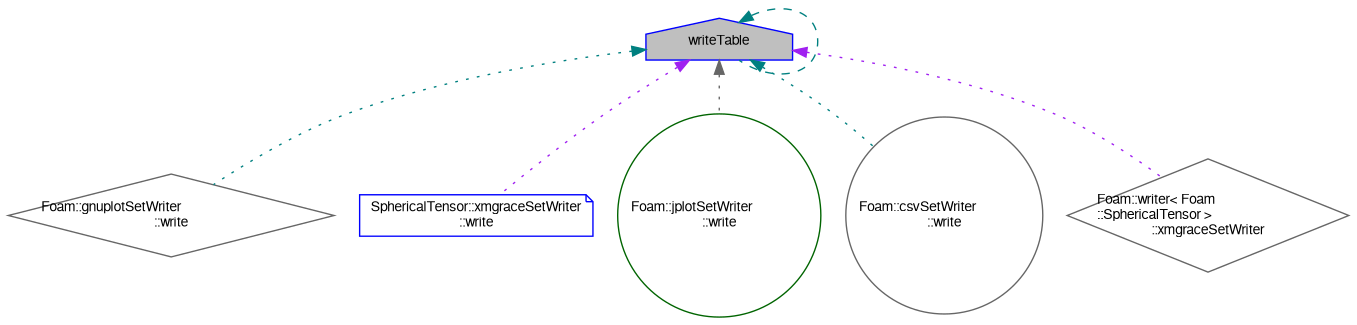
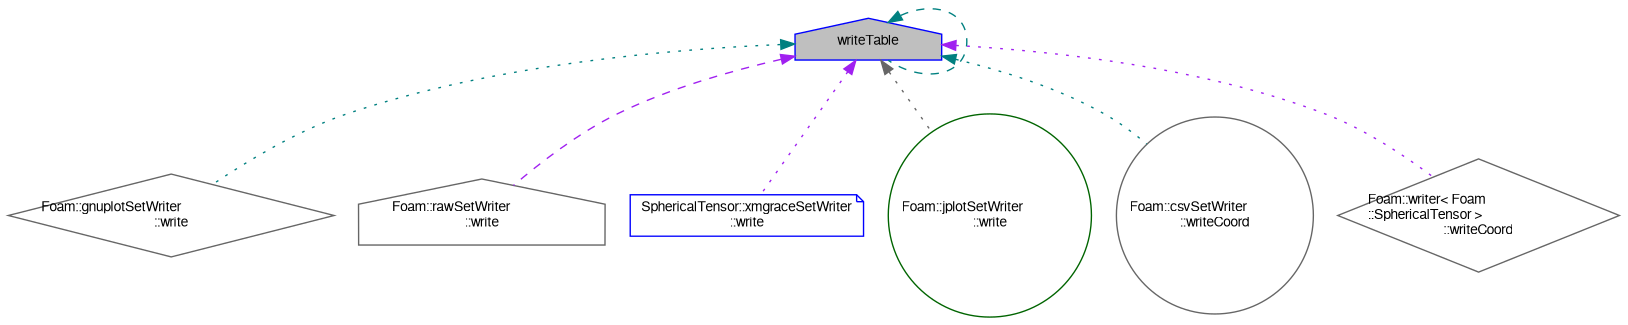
node "Foam::rawSetWriter ::write": added
node "Foam::csvSetWriter ::write": label "Foam::csvSetWriter ::write" -> "Foam::csvSetWriter ::writeCoord"
node "Foam::writer< Foam ::SphericalTensor > ::xmgraceSetWriter": label "Foam::writer< Foam ::SphericalTensor > ::xmgraceSetWriter" -> "Foam::writer< Foam ::SphericalTensor > ::writeCoord"
